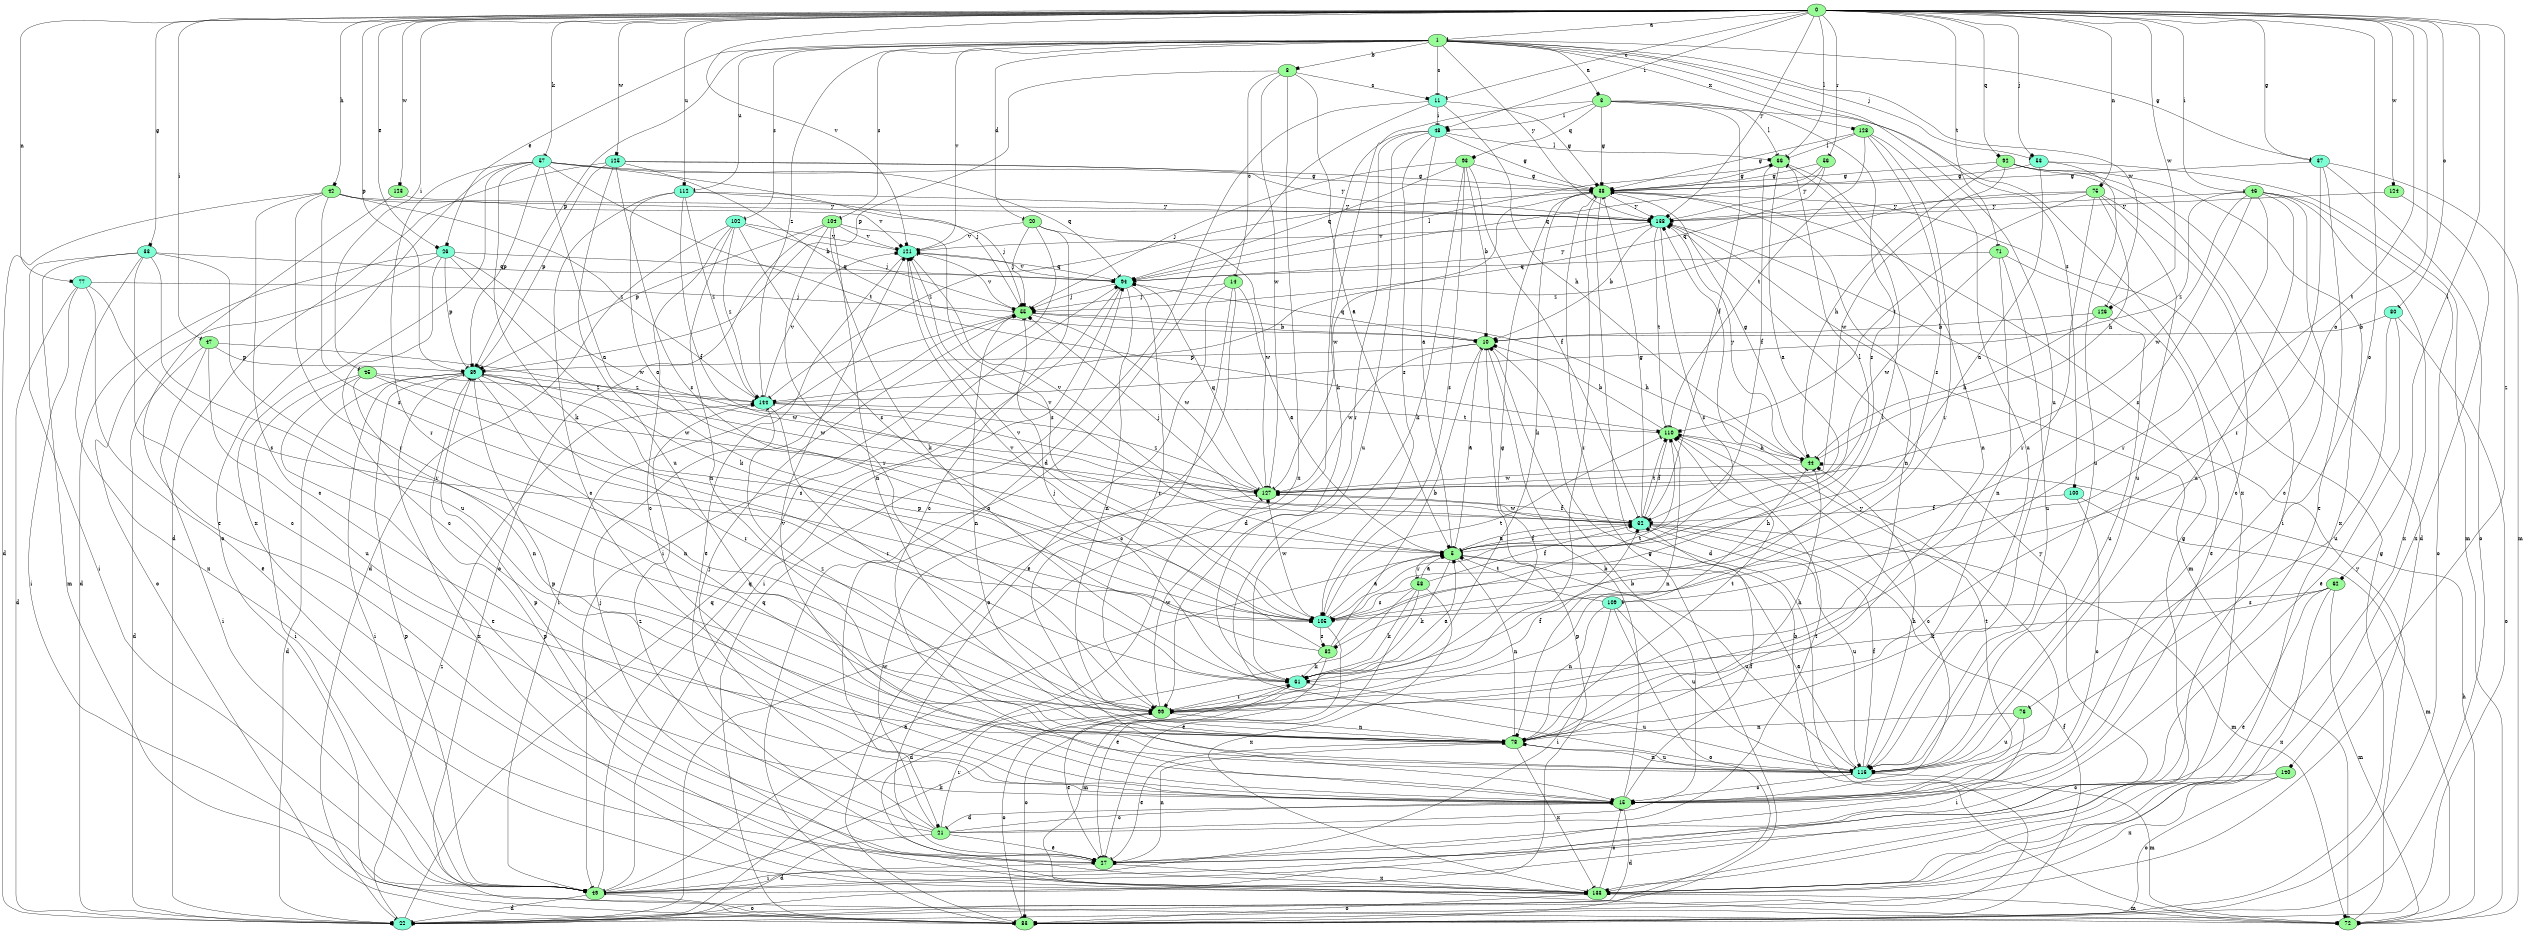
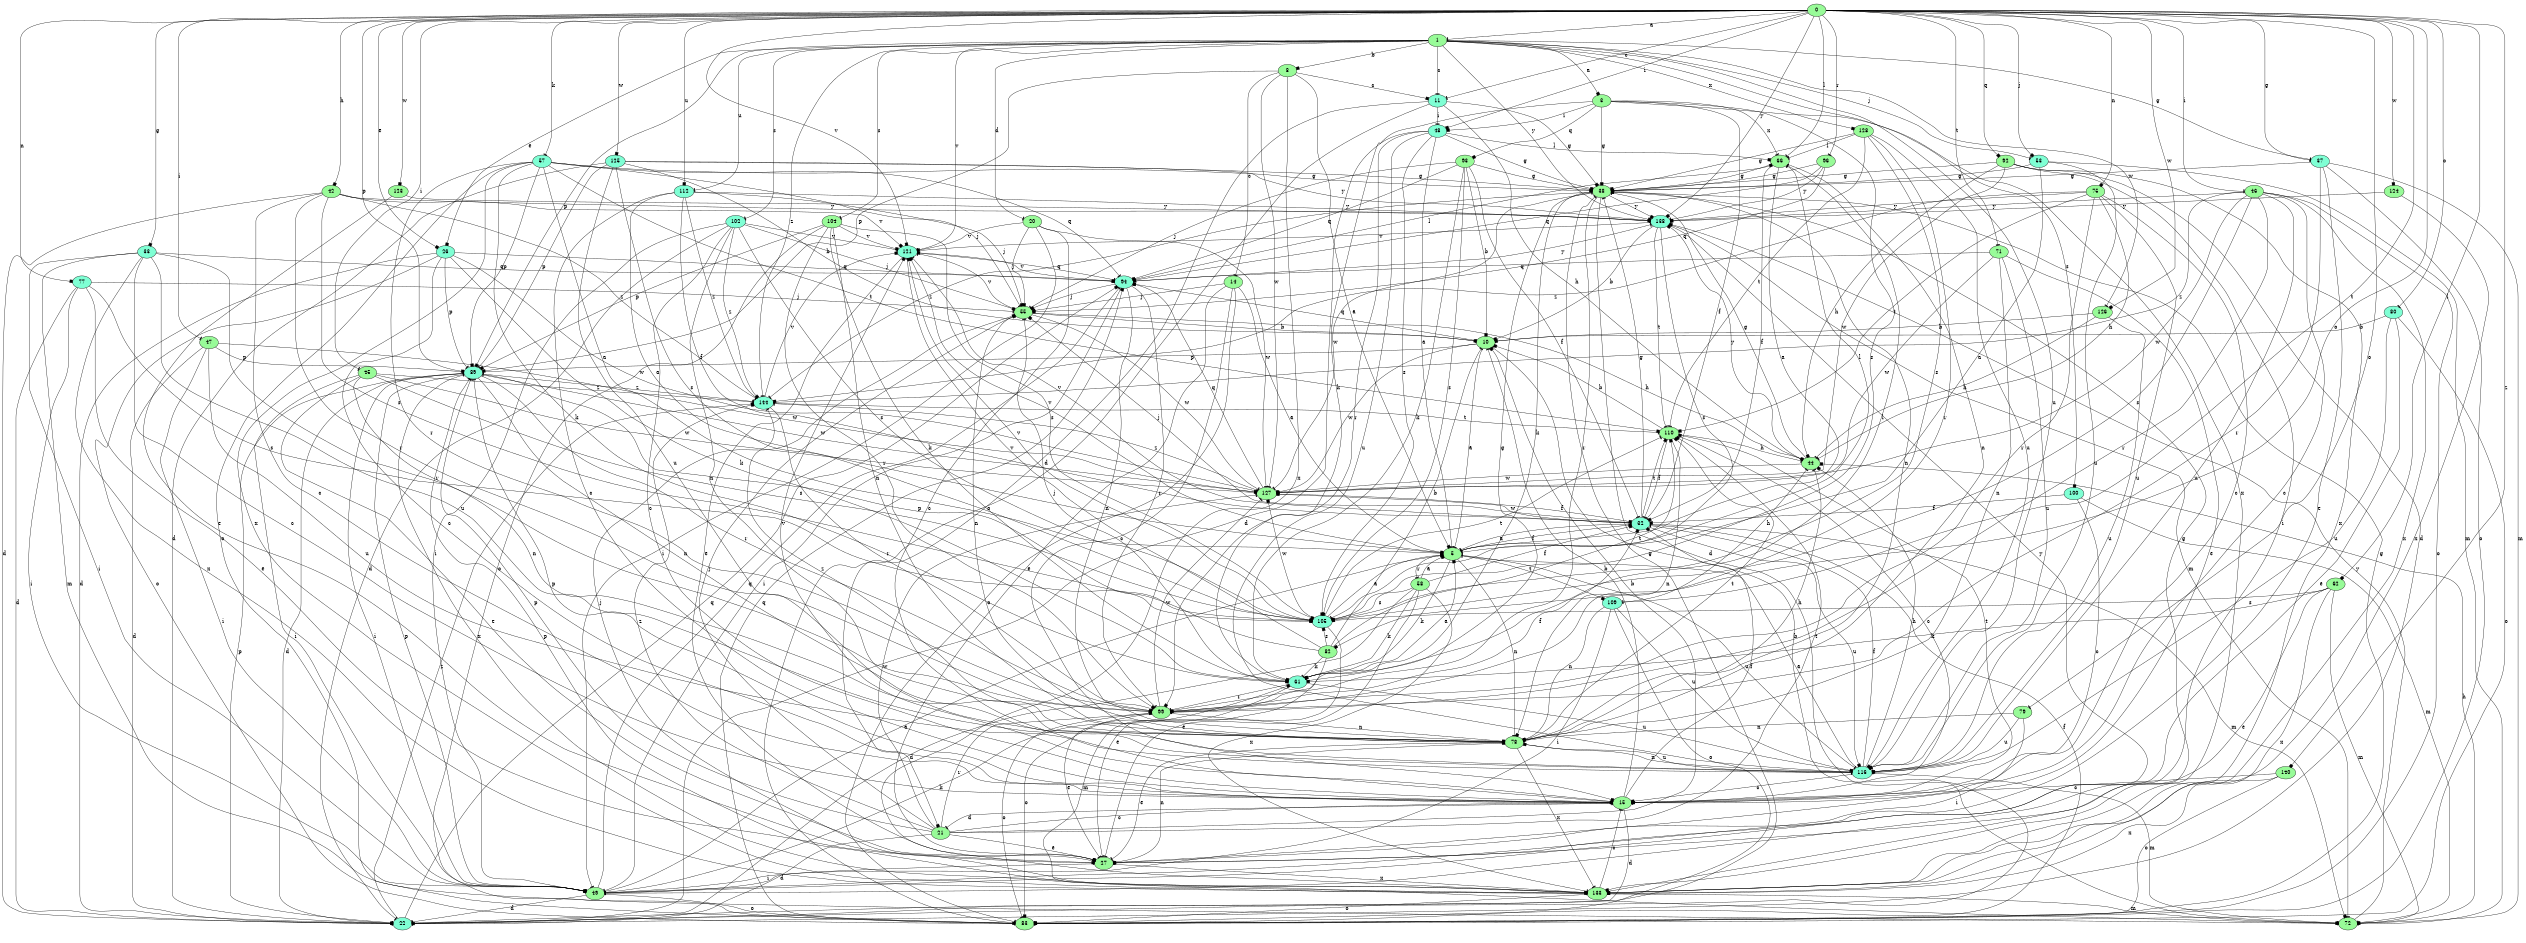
edge "3" -> "66": label "l" -> "x"
node "56": label "56" -> "96"
edge "55" -> "49": now "102" -> "49"
edge "109" -> "5": reversed
edge "62" -> "105": arrowhead tee -> box
edge "15" -> "138": removed, label "y"
edge "105" -> "82": reversed
node "76": label "76" -> "79"
edge "22" -> "10": now "22" -> "89"
